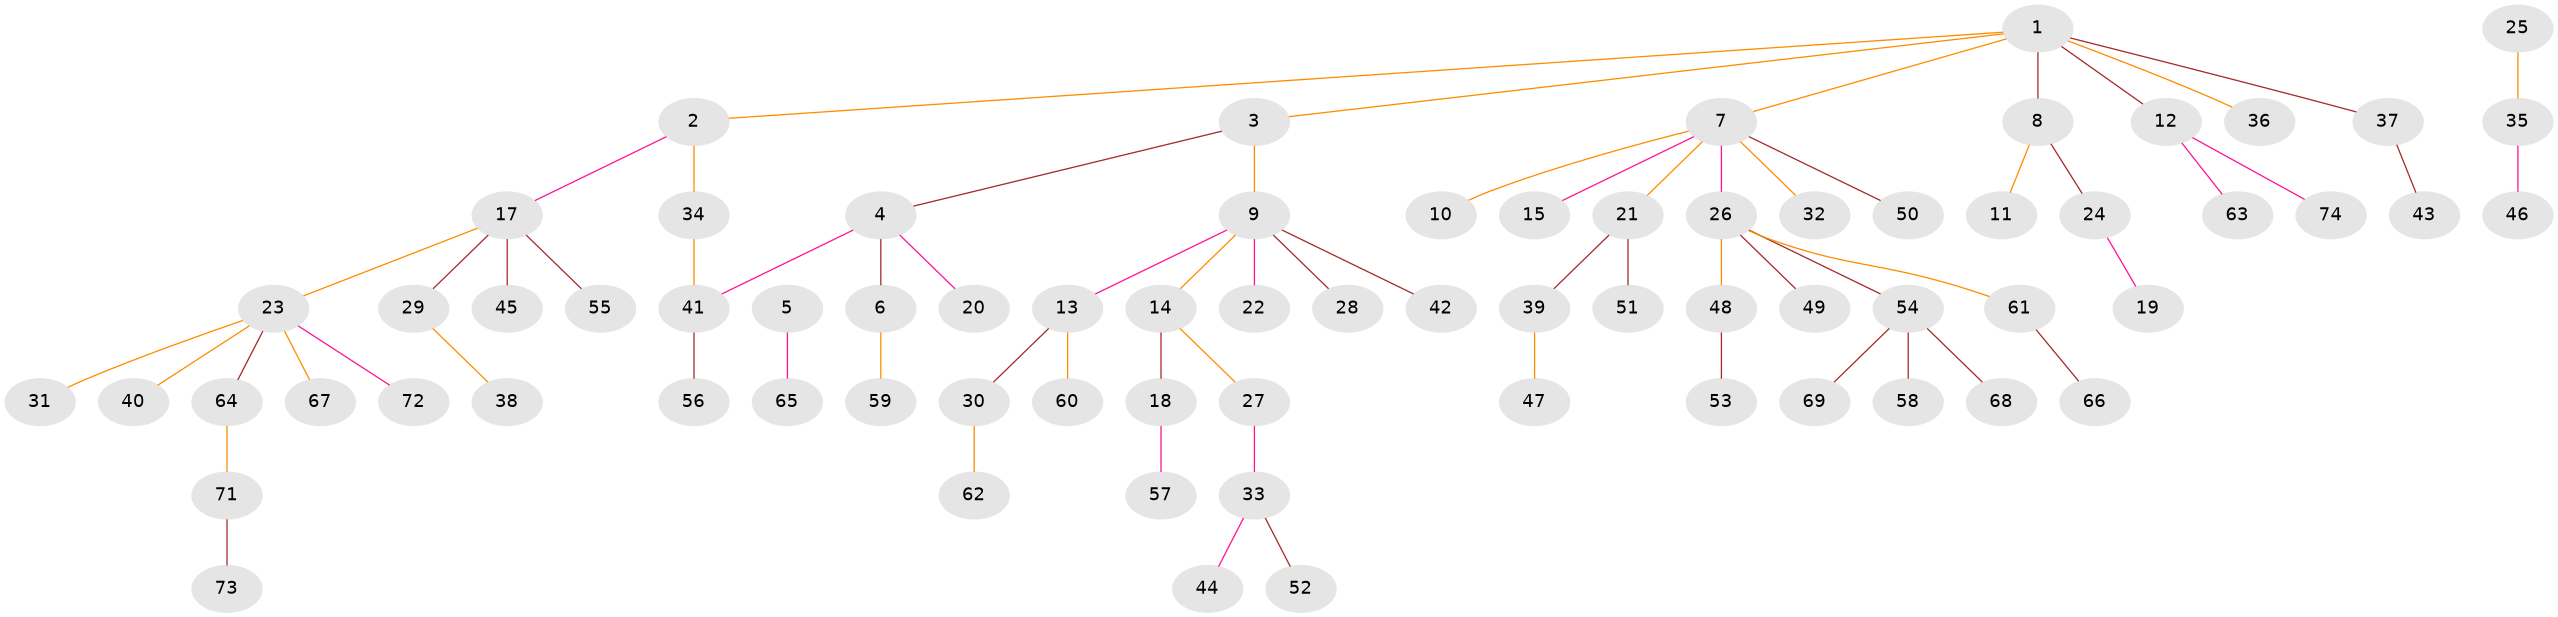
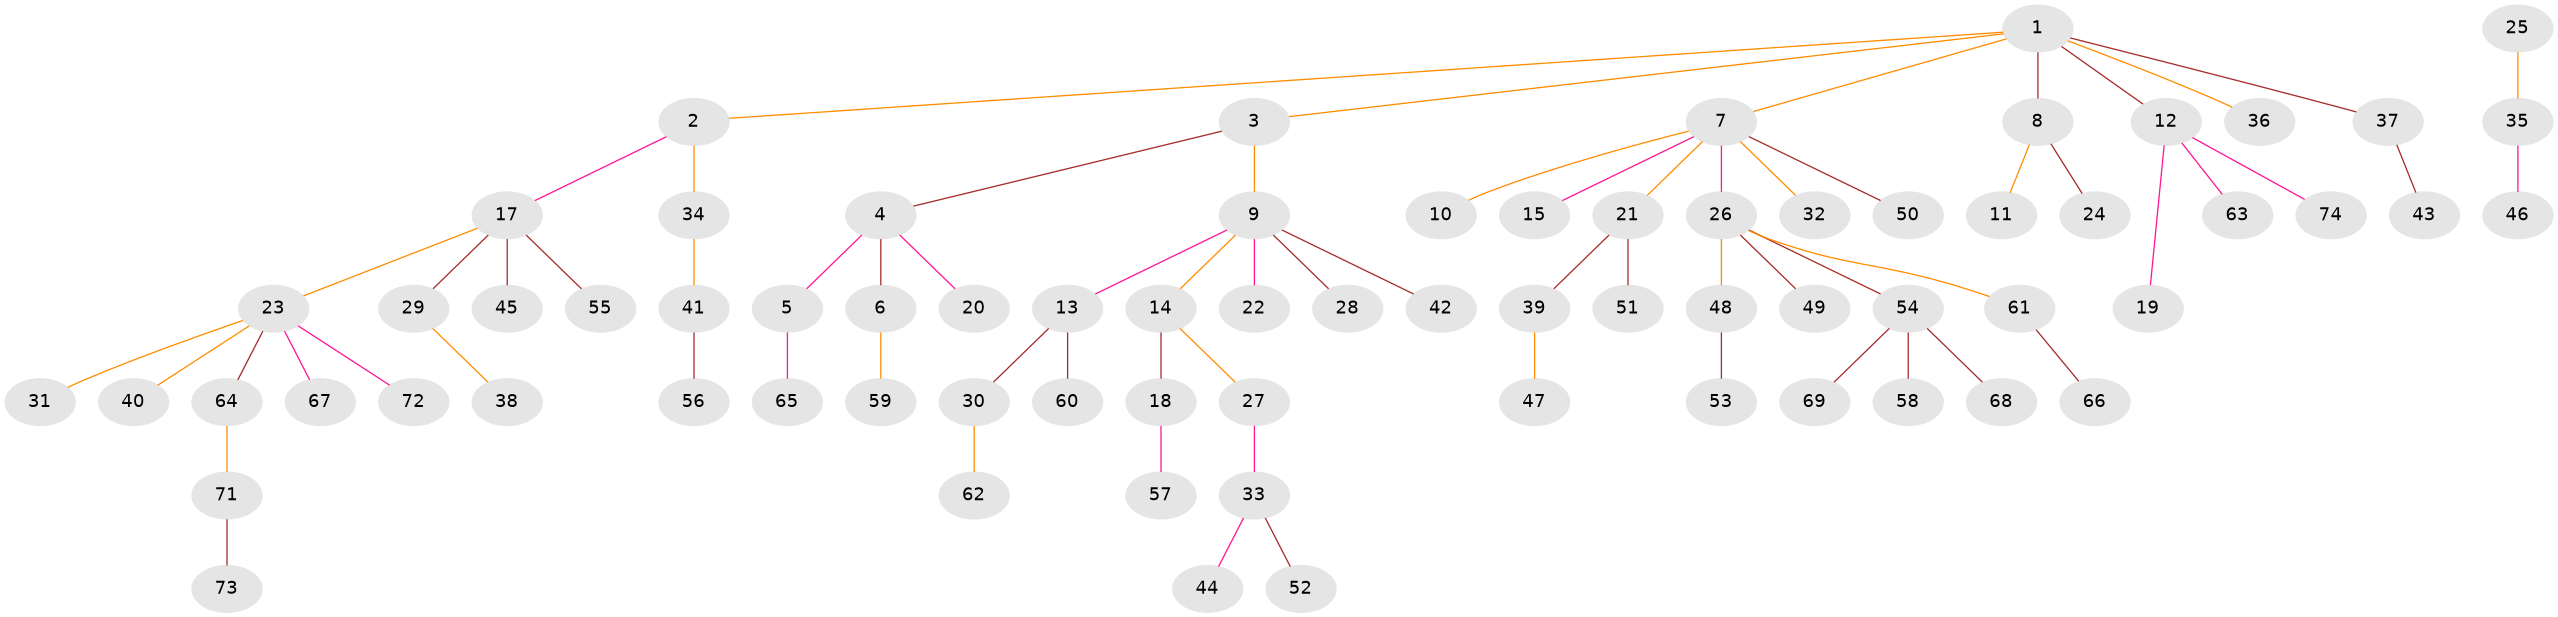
edge "4" -- "41": now "4" -- "5"
edge "24" -- "19": now "12" -- "19"
edge "23" -- "67": color darkorange -> deeppink
edge "13" -- "60": color darkorange -> brown
